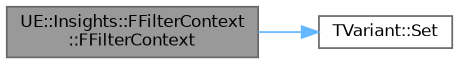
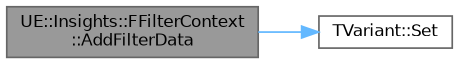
node "UE::Insights::FFilterContext ::FFilterContext": label "UE::Insights::FFilterContext ::FFilterContext" -> "UE::Insights::FFilterContext ::AddFilterData"
